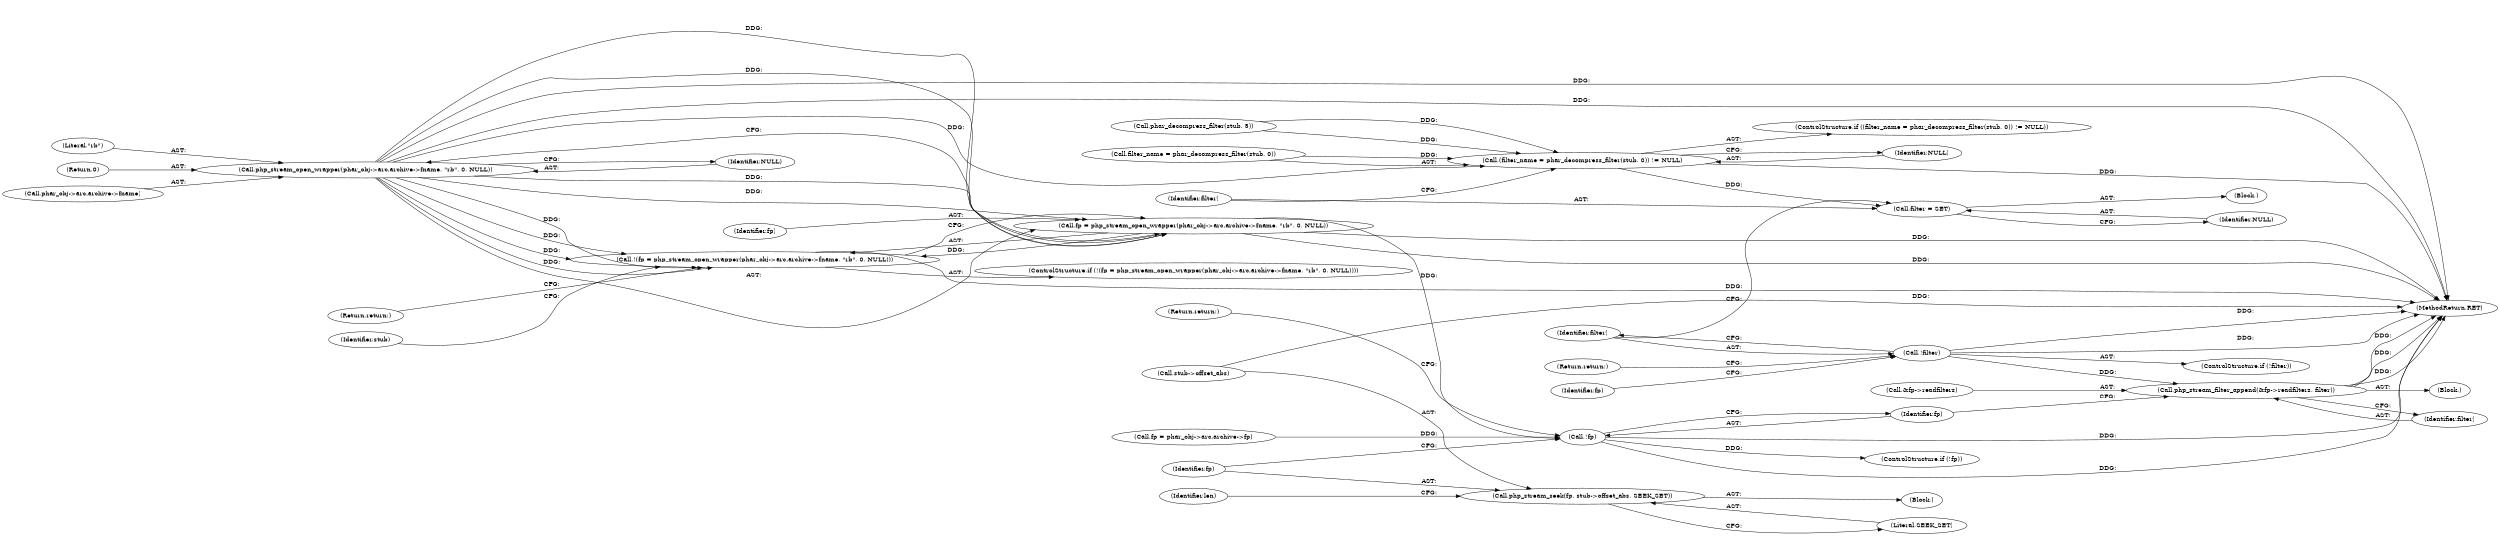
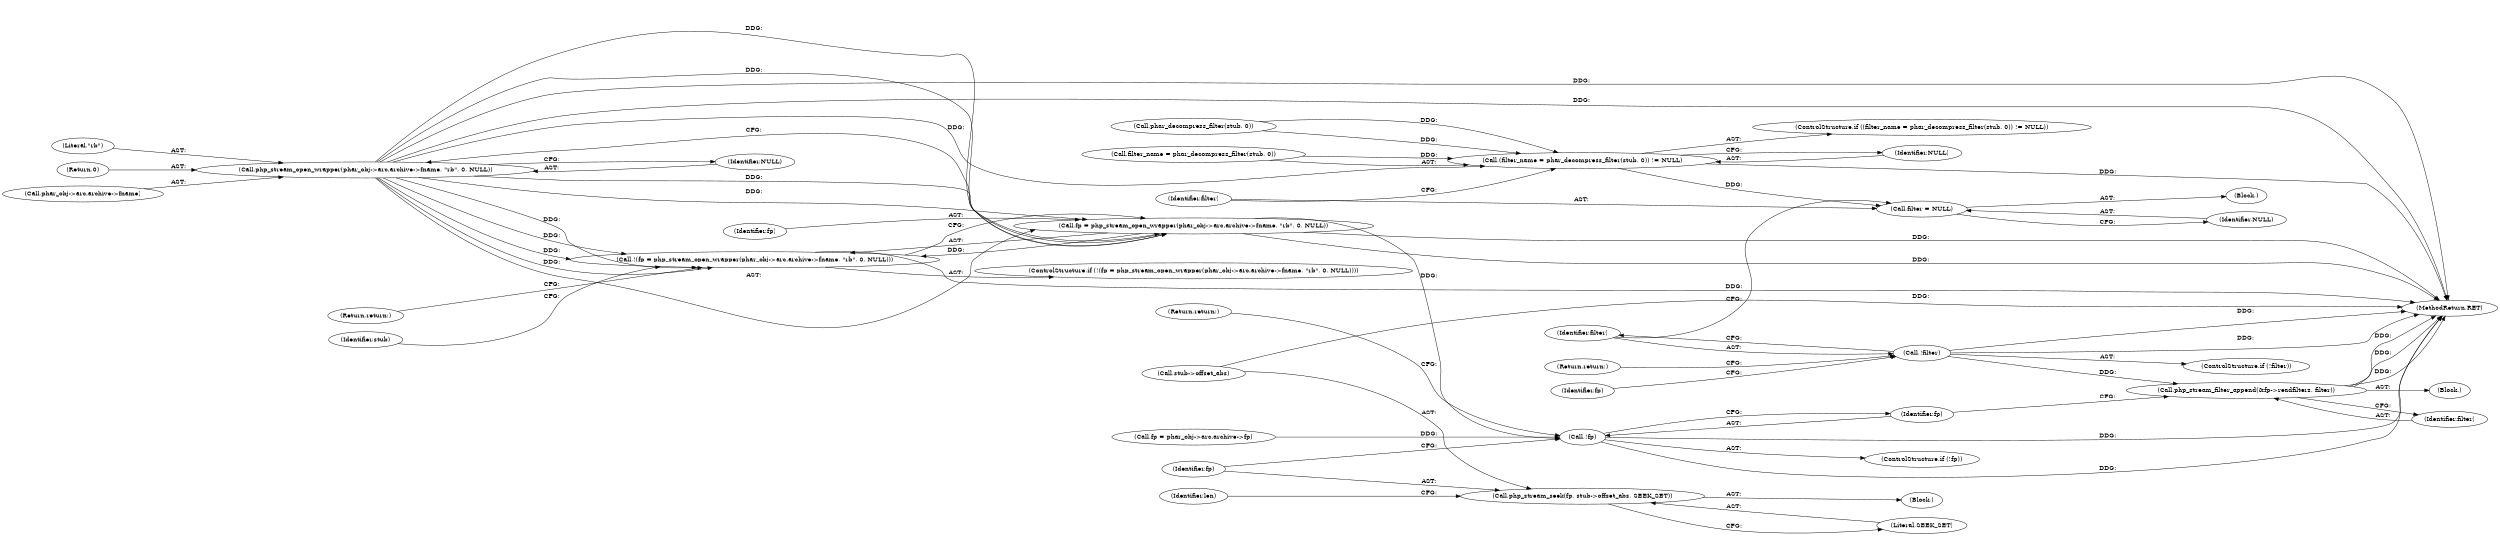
node "(Call,phar_decompress_filter(stub, 5))": label "(Call,phar_decompress_filter(stub, 5))" -> "(Call,phar_decompress_filter(stub, 0))"
node "(Call,filter = SET)": label "(Call,filter = SET)" -> "(Call,filter = NULL)"
node "(Call,&fp->readfilters)": removed
edge "(Call,!fp)" -> "(ControlStructure,if (!fp))": label "DDG: " -> "AST: "
